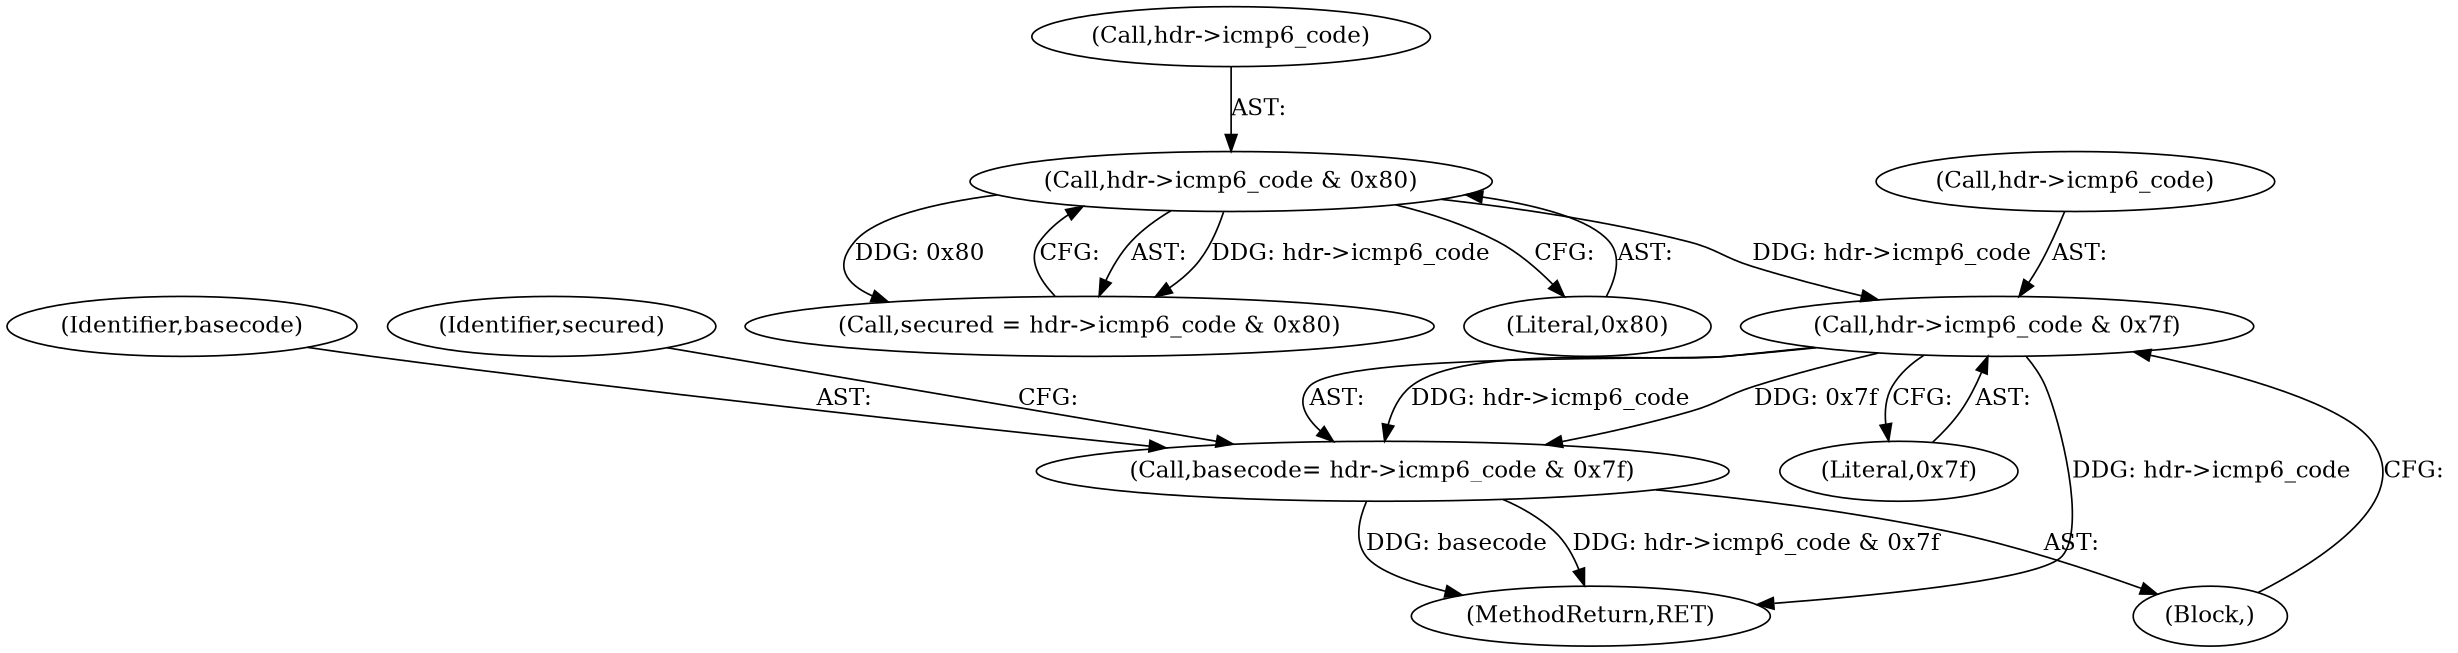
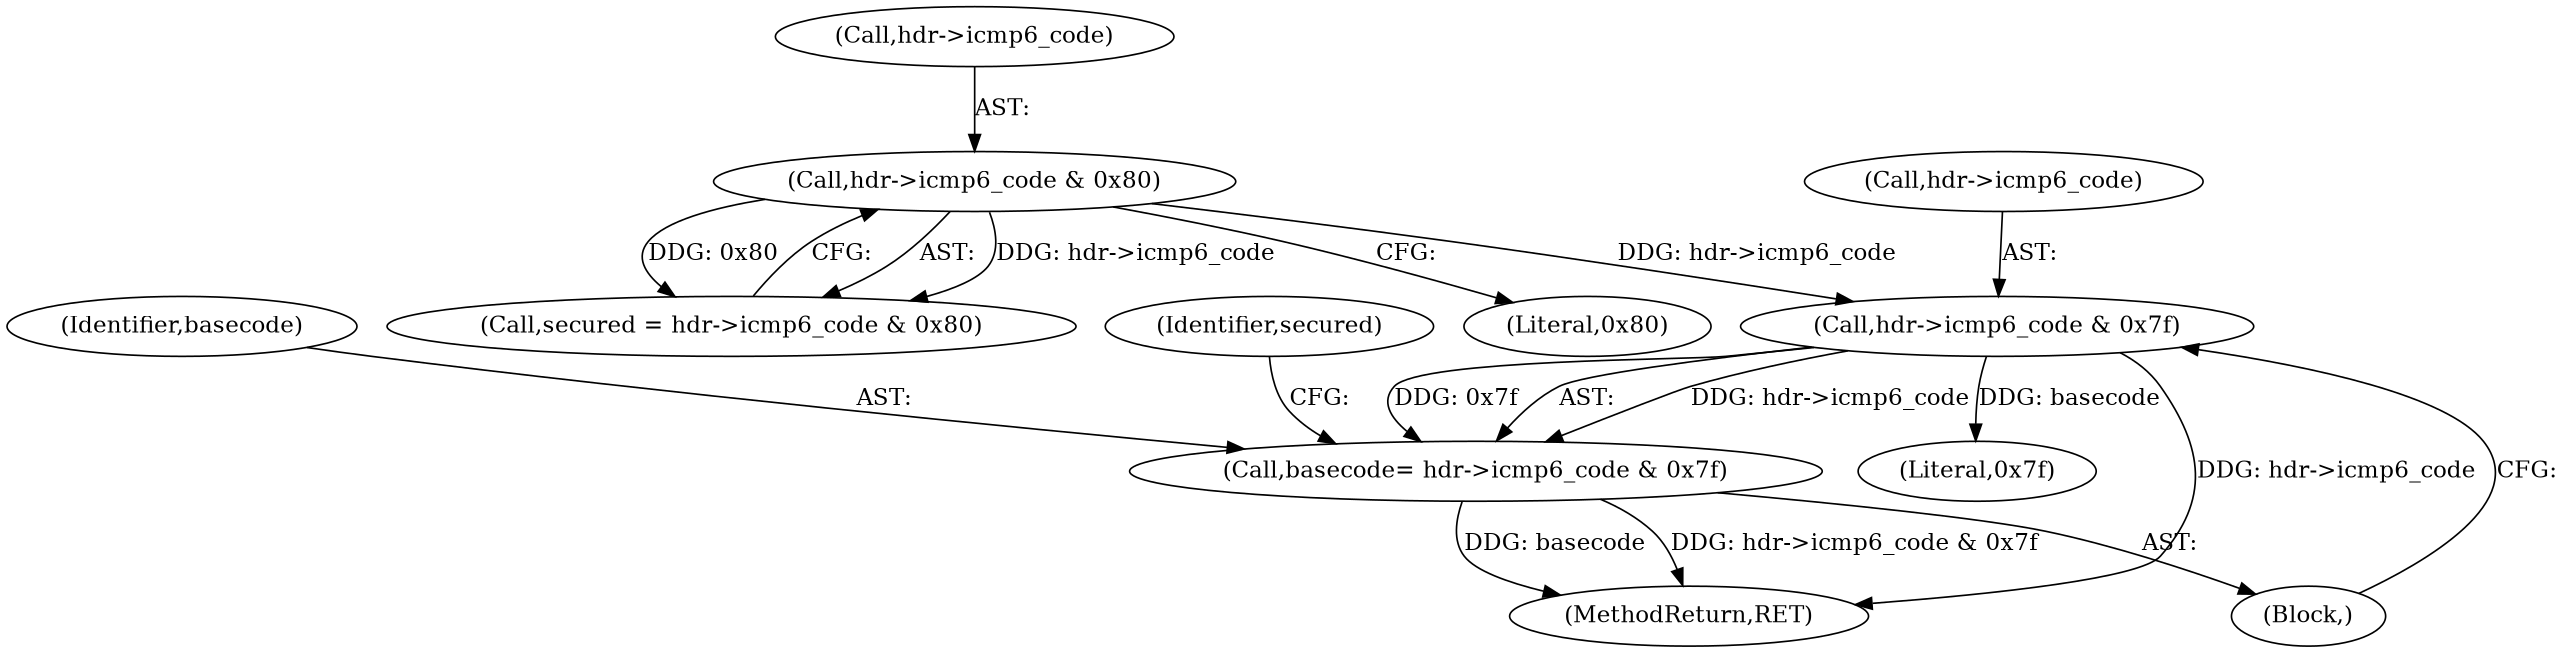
edge "(Literal,0x80)" -> "(Call,hdr->icmp6_code & 0x80)": removed, label "AST:"
edge "(Call,hdr->icmp6_code & 0x7f)" -> "(Literal,0x7f)": label "CFG: " -> "DDG: basecode"
edge "(Literal,0x7f)" -> "(Call,hdr->icmp6_code & 0x7f)": removed, label "AST:"
